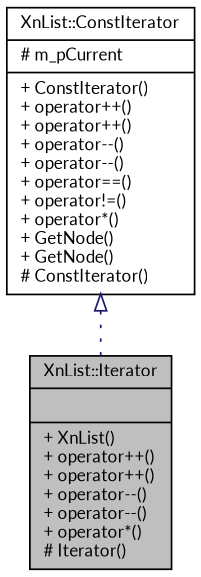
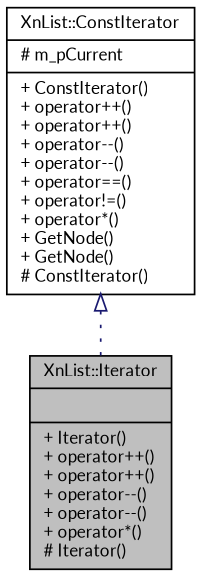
node "XnList::Iterator": text "+ XnList()" -> "+ Iterator()"
